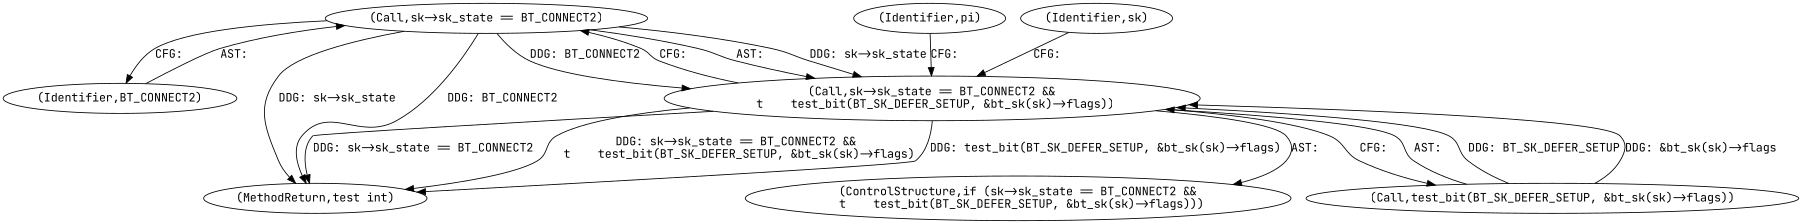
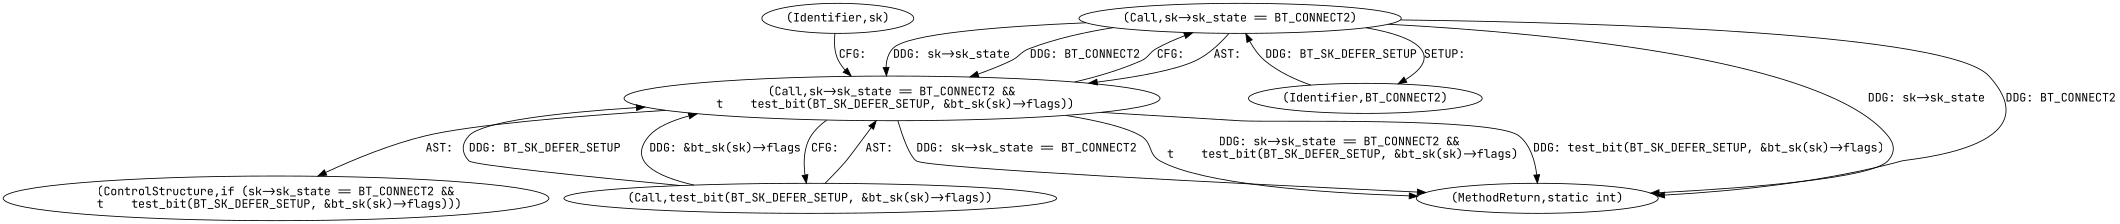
node "(Identifier,pi)": removed
edge "(Call,sk->sk_state == BT_CONNECT2)" -> "(Identifier,BT_CONNECT2)": label "CFG: " -> "SETUP: "
edge "(Identifier,BT_CONNECT2)" -> "(Call,sk->sk_state == BT_CONNECT2)": label "AST: " -> "DDG: BT_SK_DEFER_SETUP"
node "(MethodReturn,test int)": label "(MethodReturn,test int)" -> "(MethodReturn,static int)"
